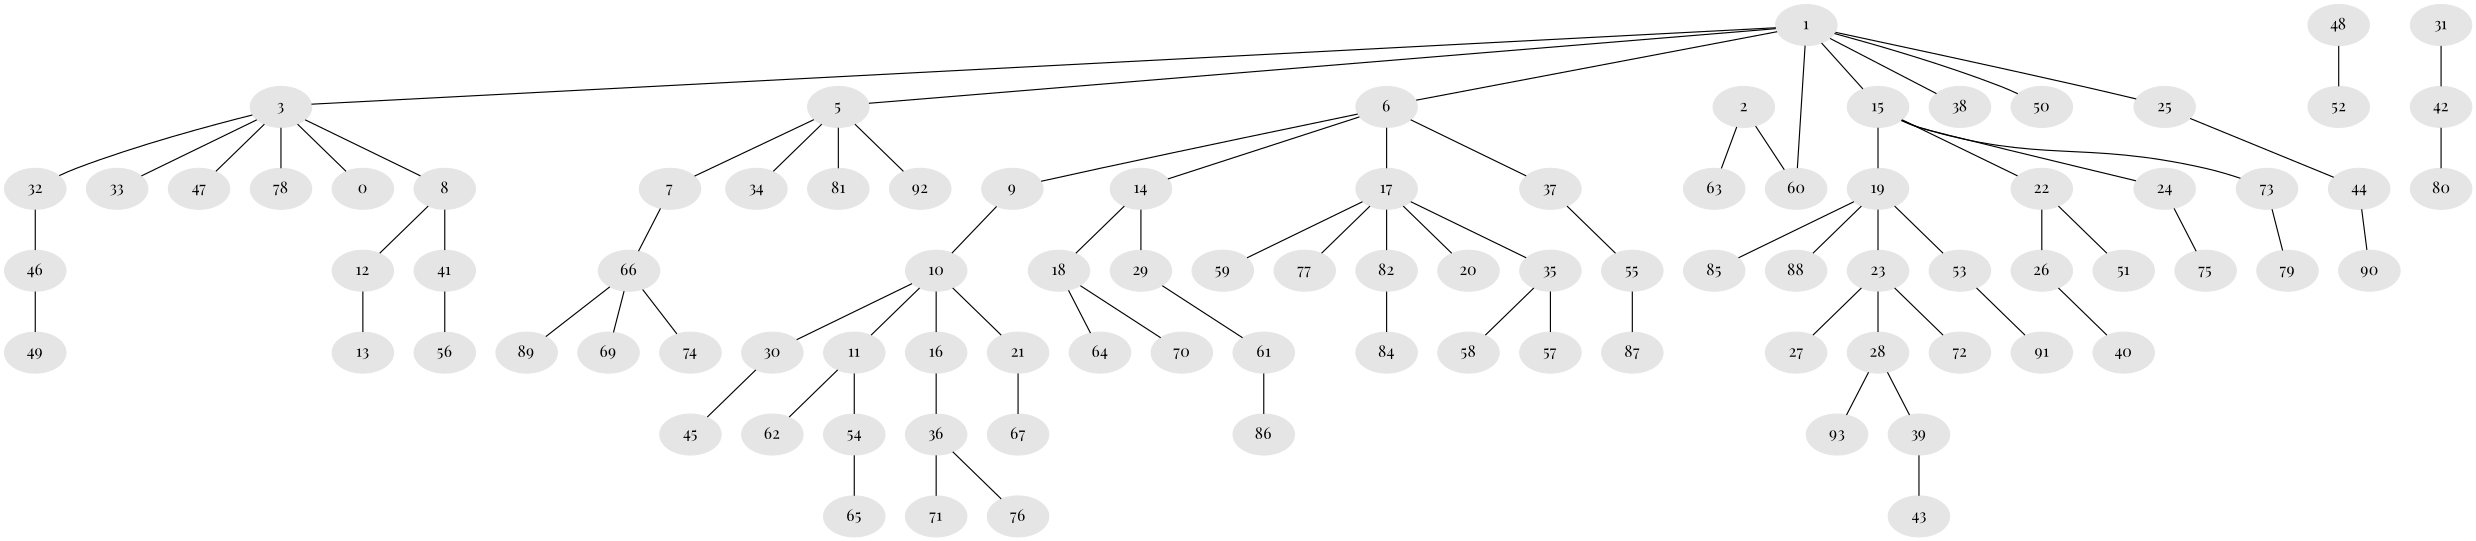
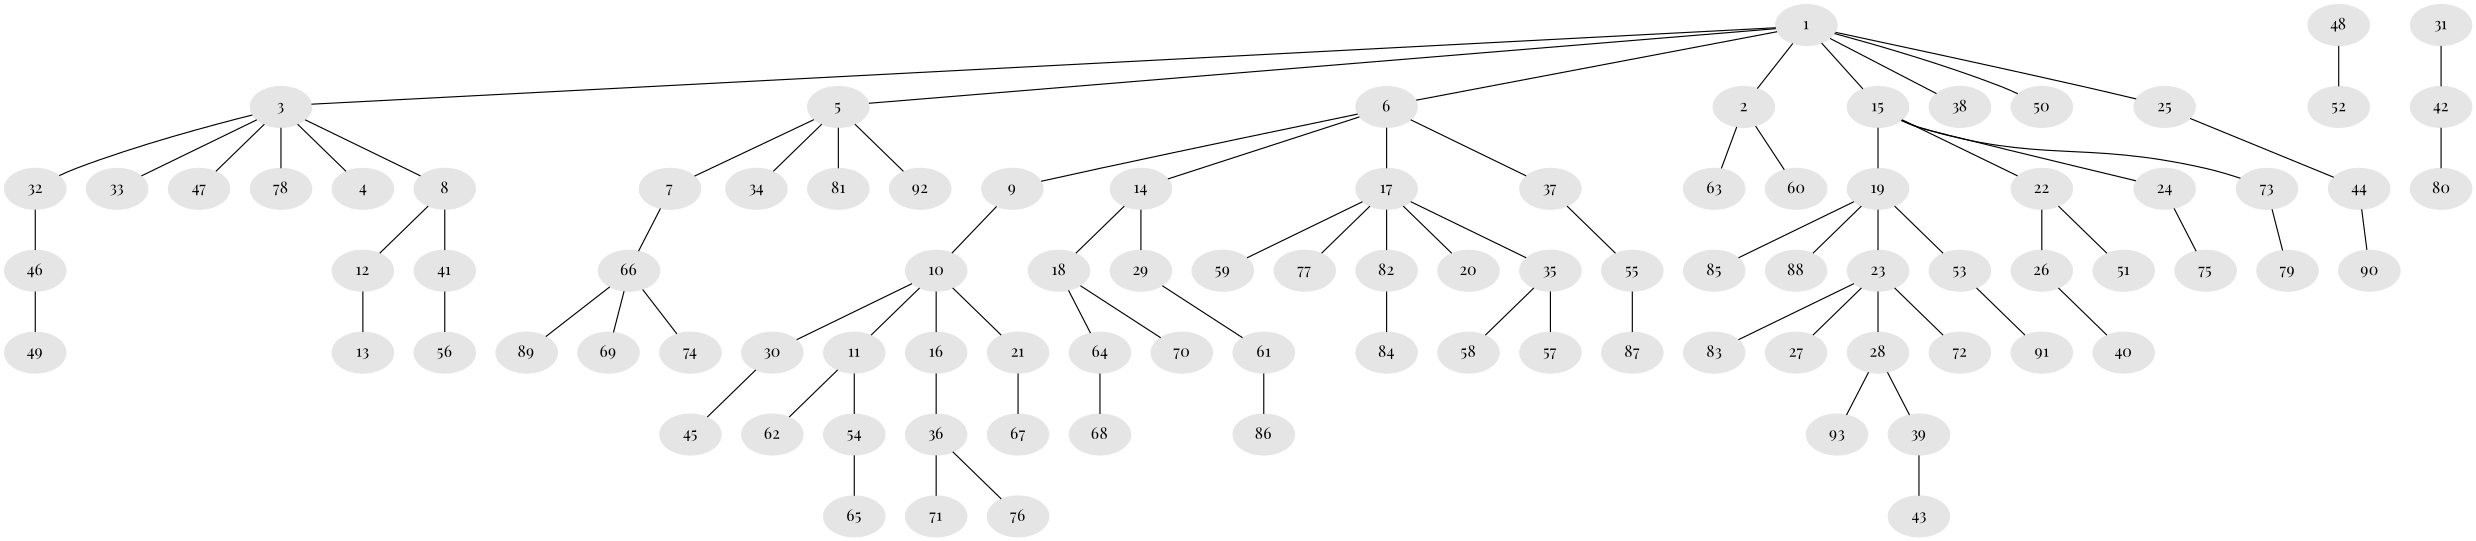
edge "1" -- "60": now "1" -- "2"
node "0": label "0" -> "4"
node "83": added
node "68": added
